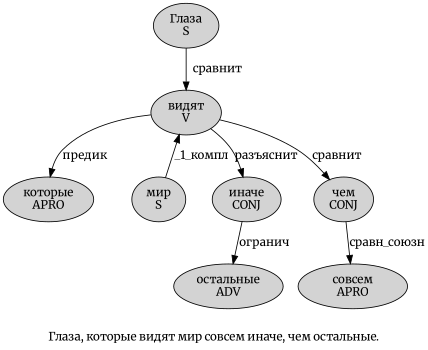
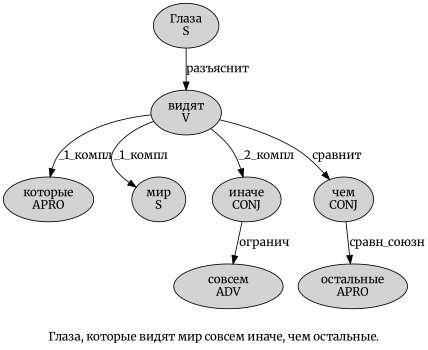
edge "Глаза S" -> "видят V": label "сравнит" -> "разъяснит"
edge "видят V" -> "которые APRO": label "предик" -> "_1_компл"
edge "видят V" -> "иначе CONJ": label "разъяснит" -> "_2_компл"
edge "мир S" -> "видят V": reversed
node "остальные ADV": label "остальные ADV" -> "совсем ADV"
node "совсем APRO": label "совсем APRO" -> "остальные APRO"
